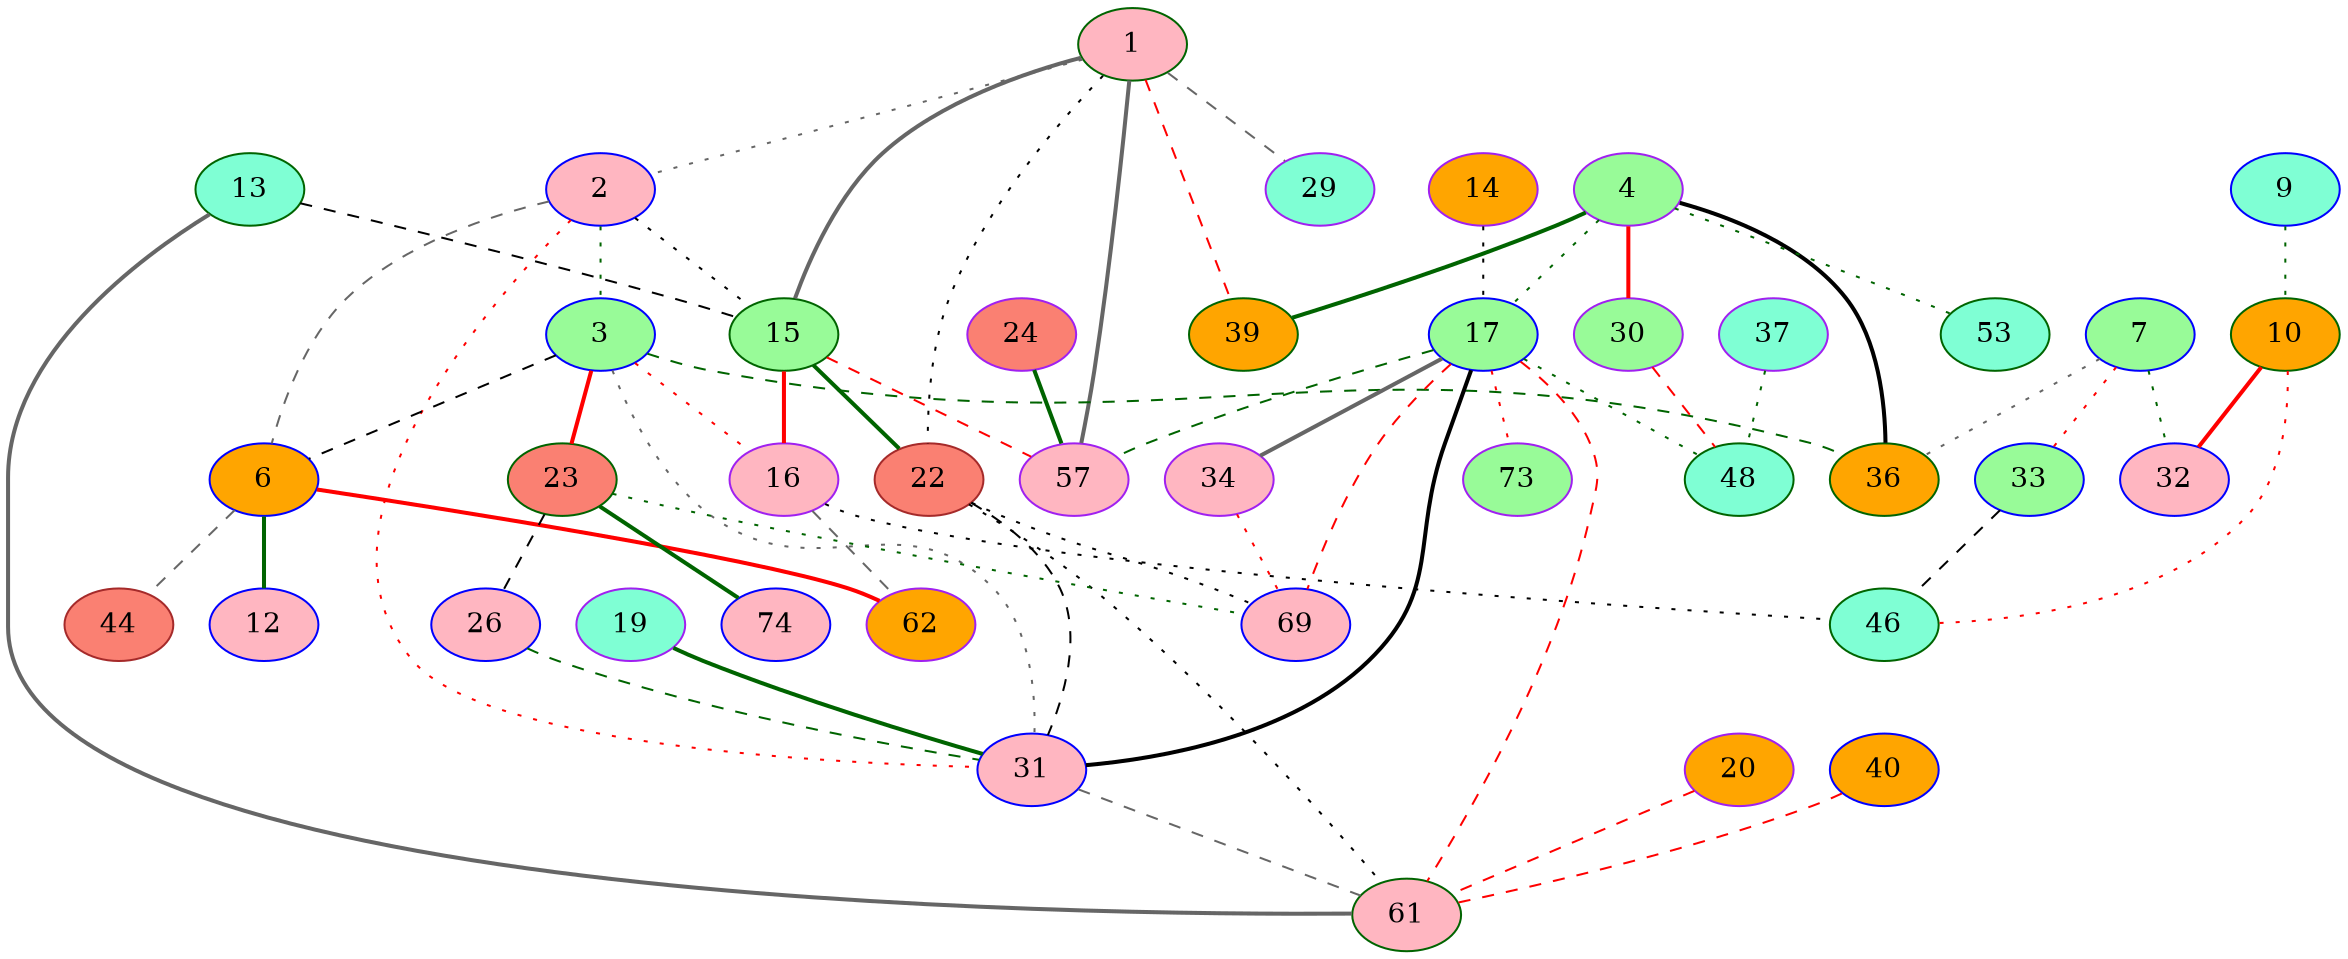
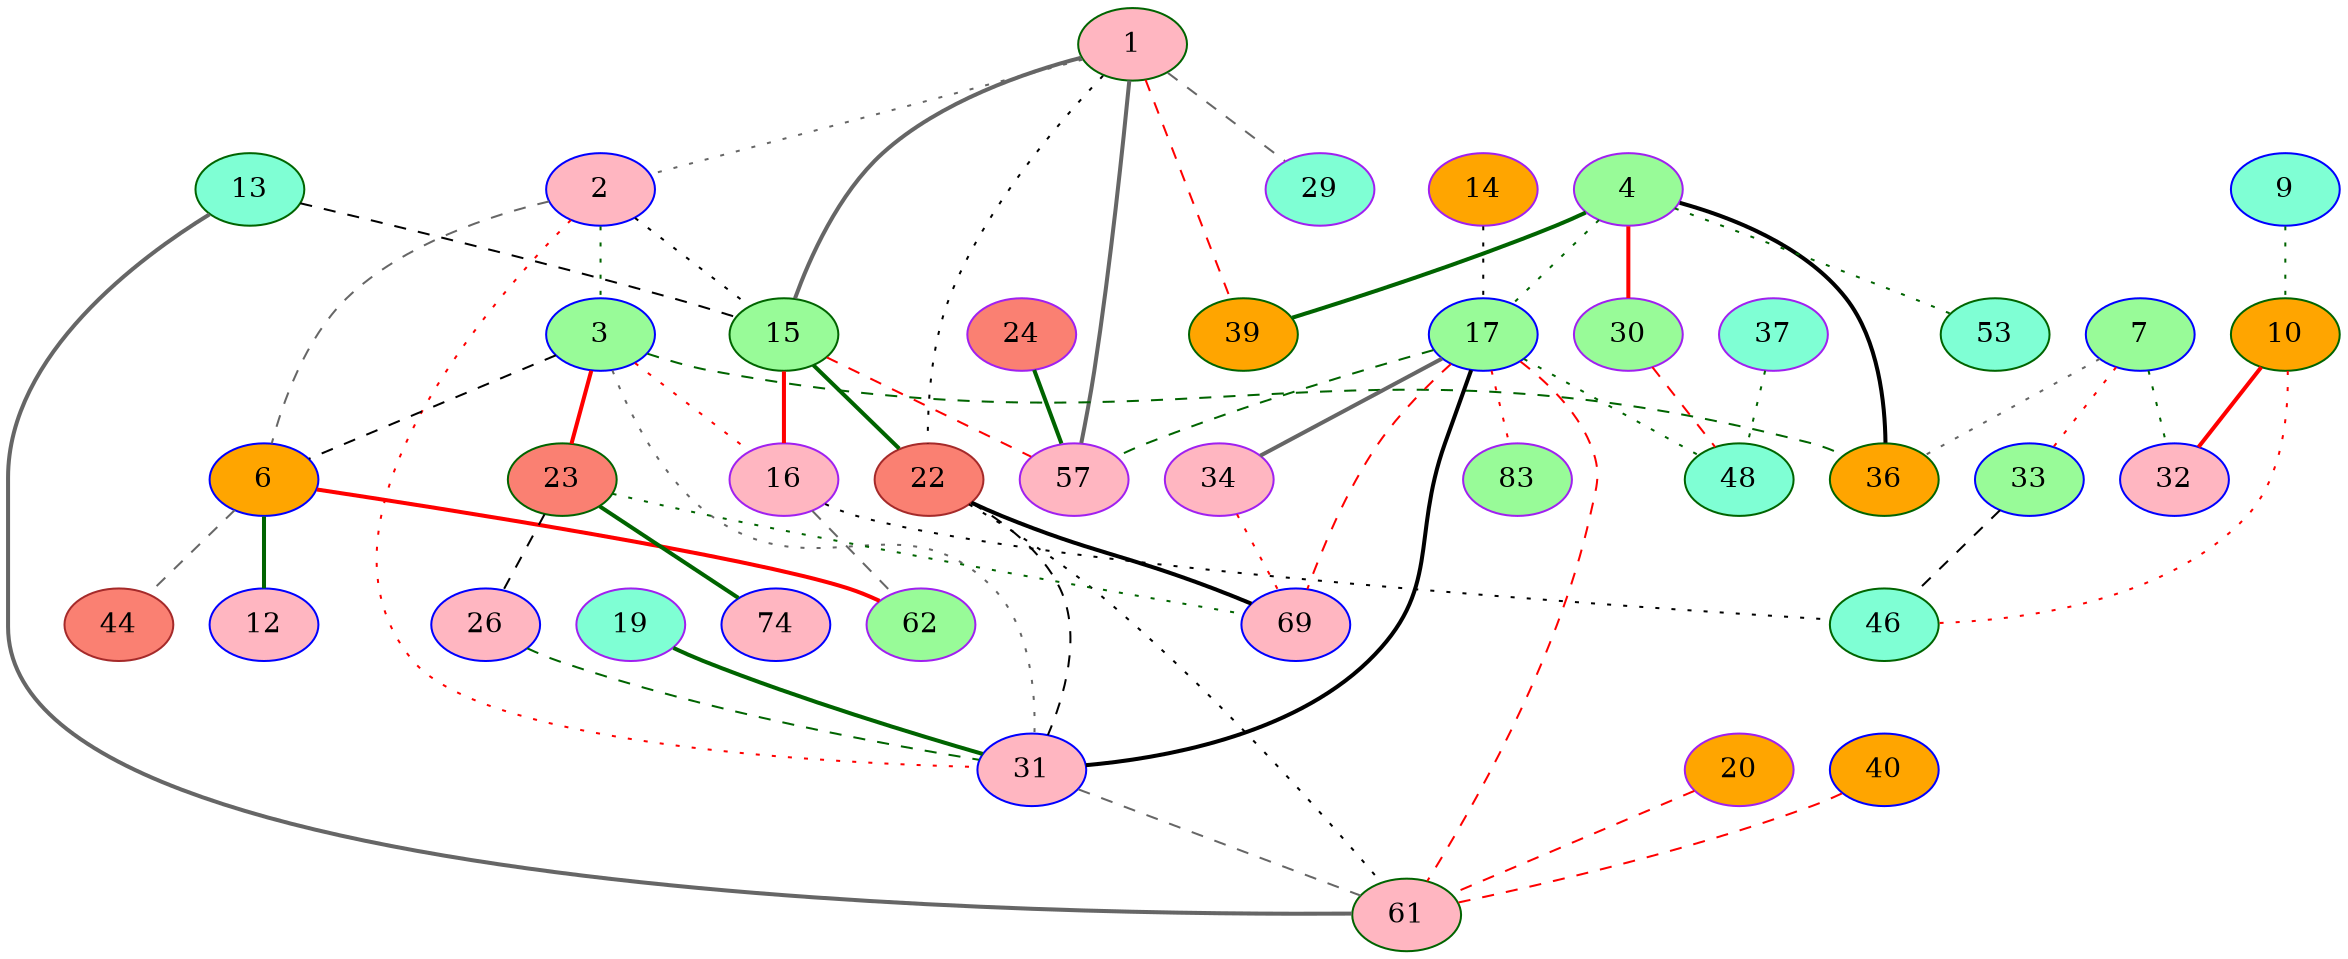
node "73": label "73" -> "83"
edge "22" -- "69": style dotted -> bold
node "62": fillcolor orange -> palegreen
